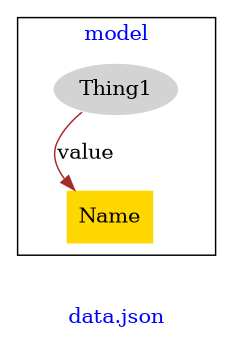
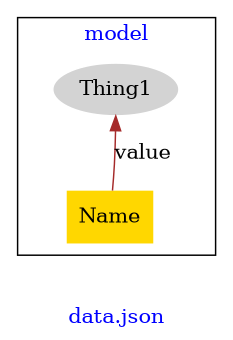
edge "Thing1" -> "Name": reversed
